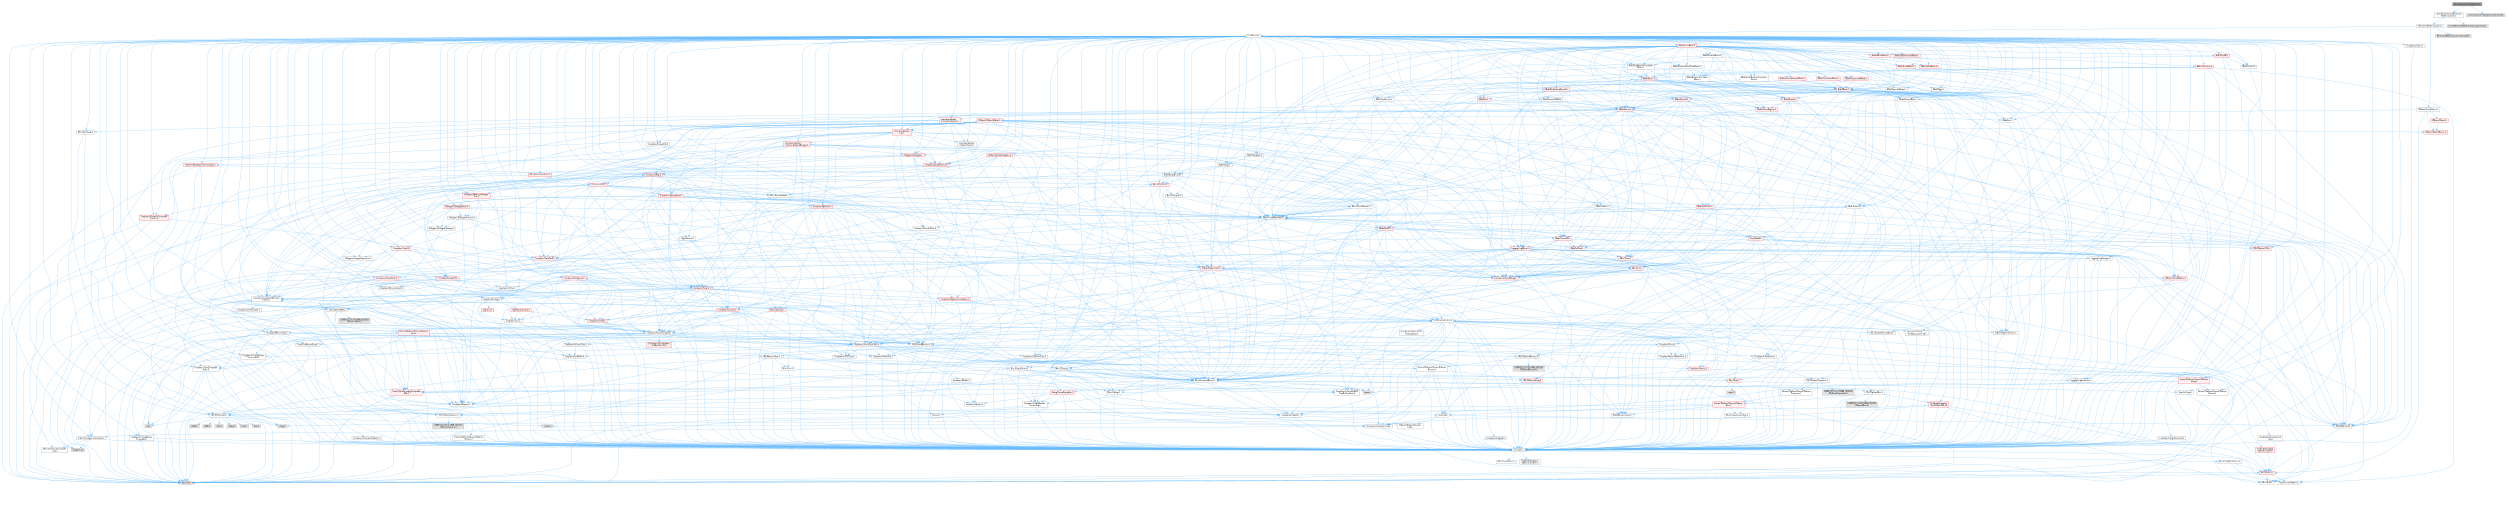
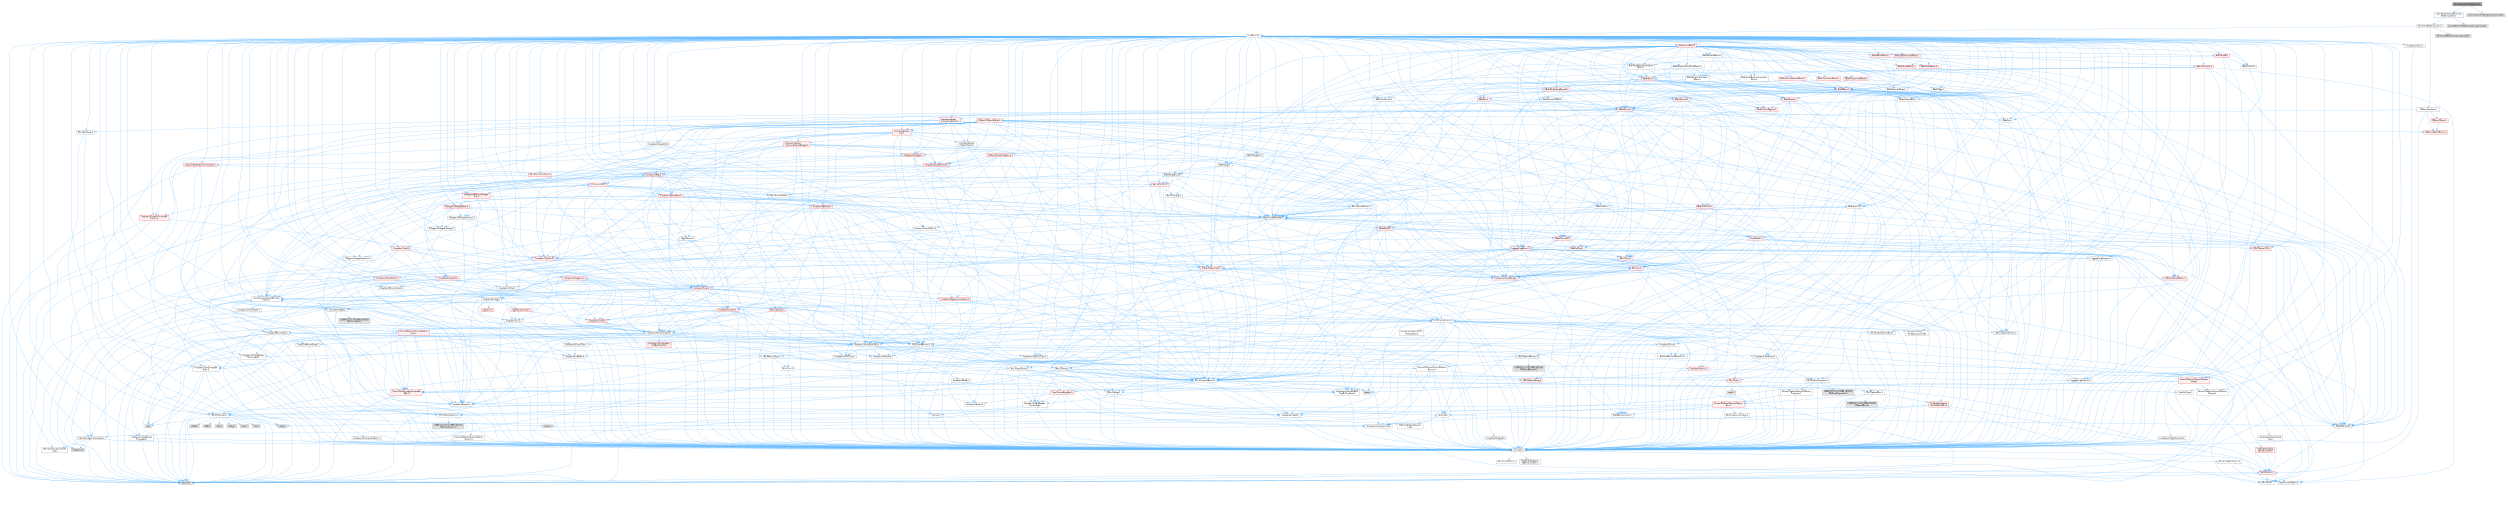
node "UObject/CoreDefines.h": label "UObject/CoreDefines.h" -> "UObject/Interface.h"
node "Templates/RemoveReference.h": label "Templates/RemoveReference.h" -> "MathFwd/RemoveReference.h"
node "String/FormatStringSan.h": label "String/FormatStringSan.h" -> "Type/FormatStringSan.h"
